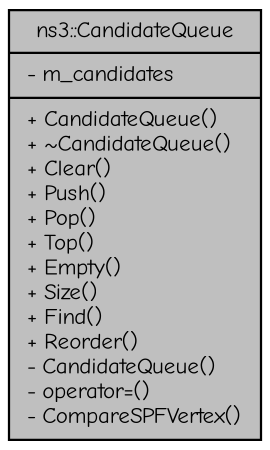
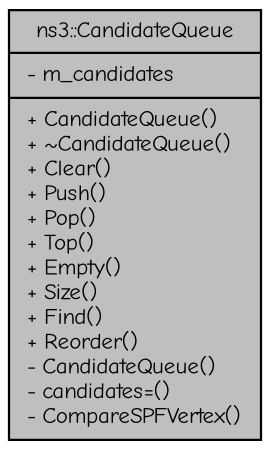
node "ns3::CandidateQueue": text "- operator=()" -> "- candidates=()"
